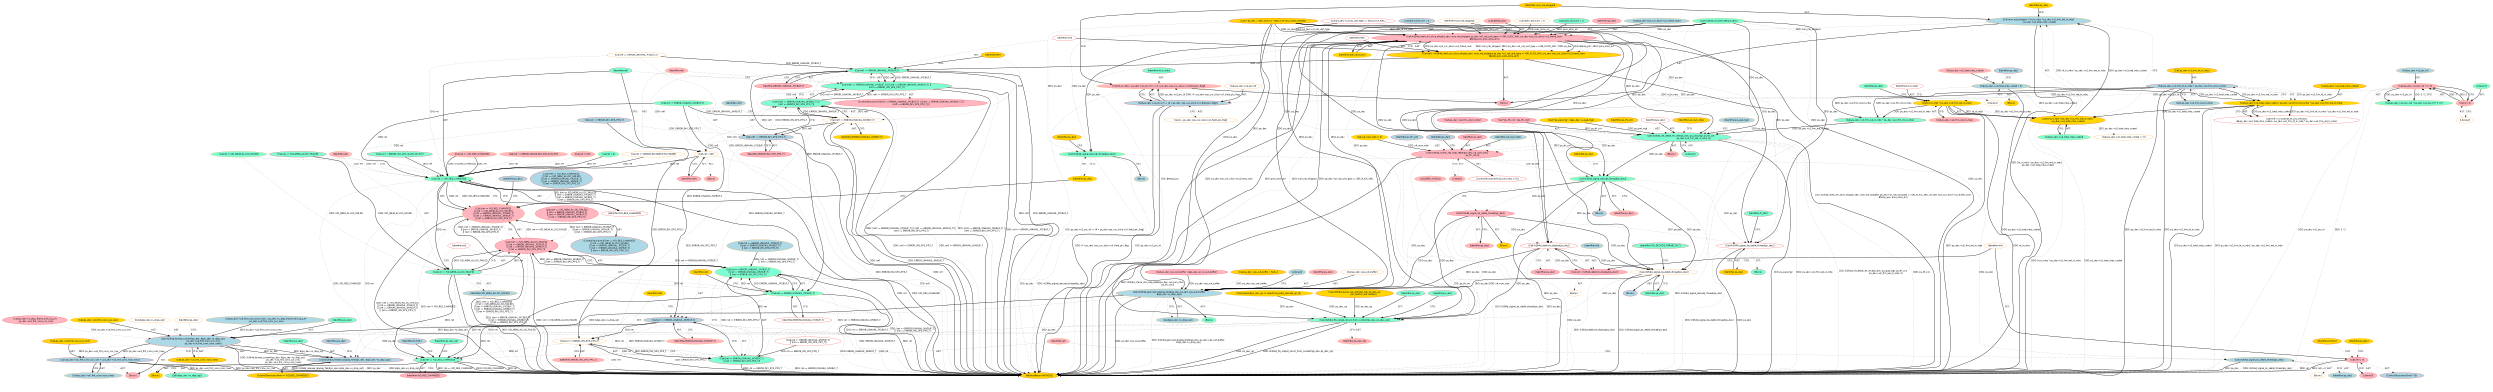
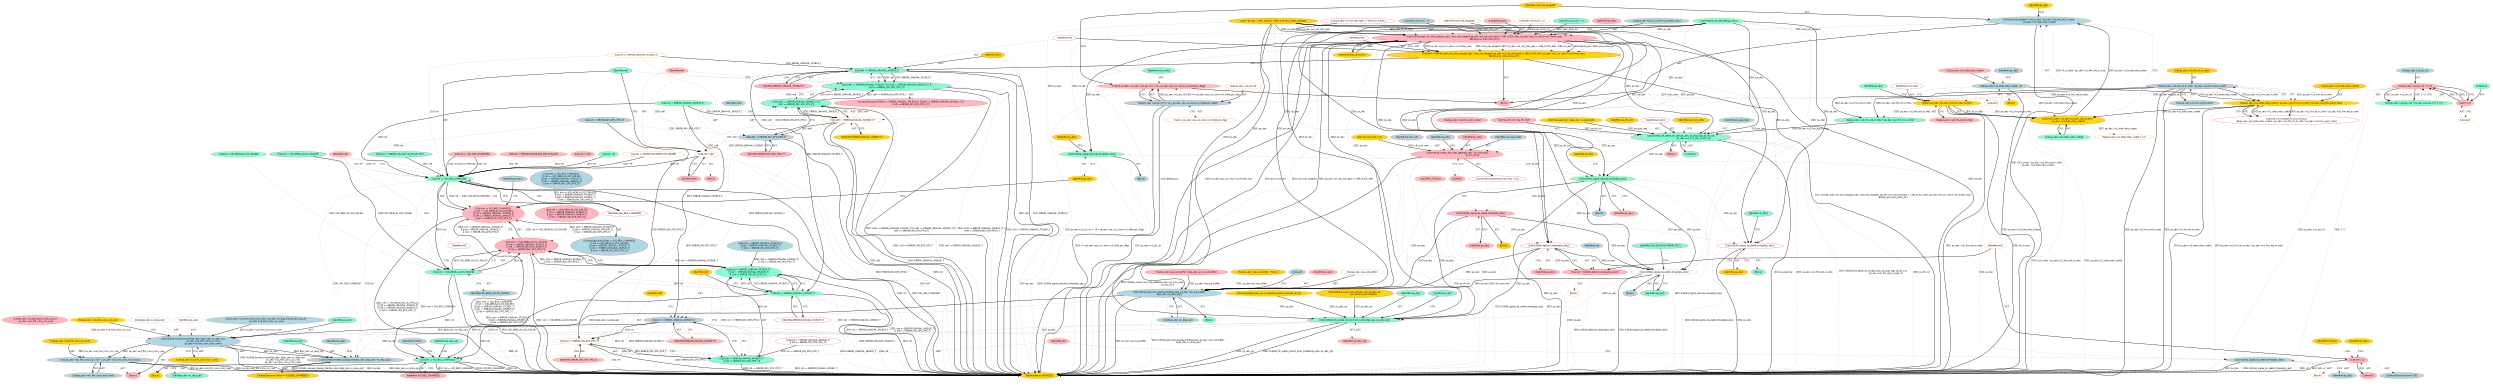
edge "(Call,ht_in_mbs * ps_dec->u2_frm_wd_in_mbs)" -> "(Call,ps_dec->u2_frm_wd_in_mbs * ps_dec->u2_frm_ht_in_mbs)": style bold -> dotted
